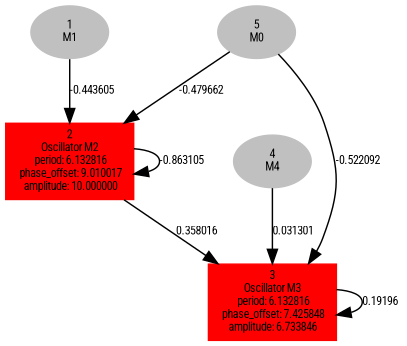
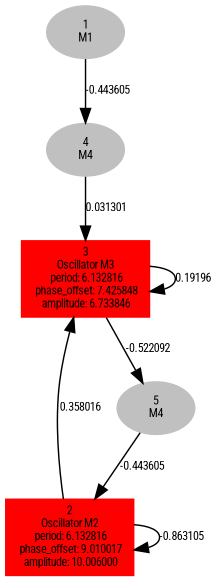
node "5": text "M0" -> "M4"
edge "1" -> "2": now "1" -> "4"
edge "5" -> "2": label "-0.479662 " -> "-0.443605 "
edge "5" -> "3": reversed
node "2": text "amplitude: 10.000000" -> "amplitude: 10.006000"
